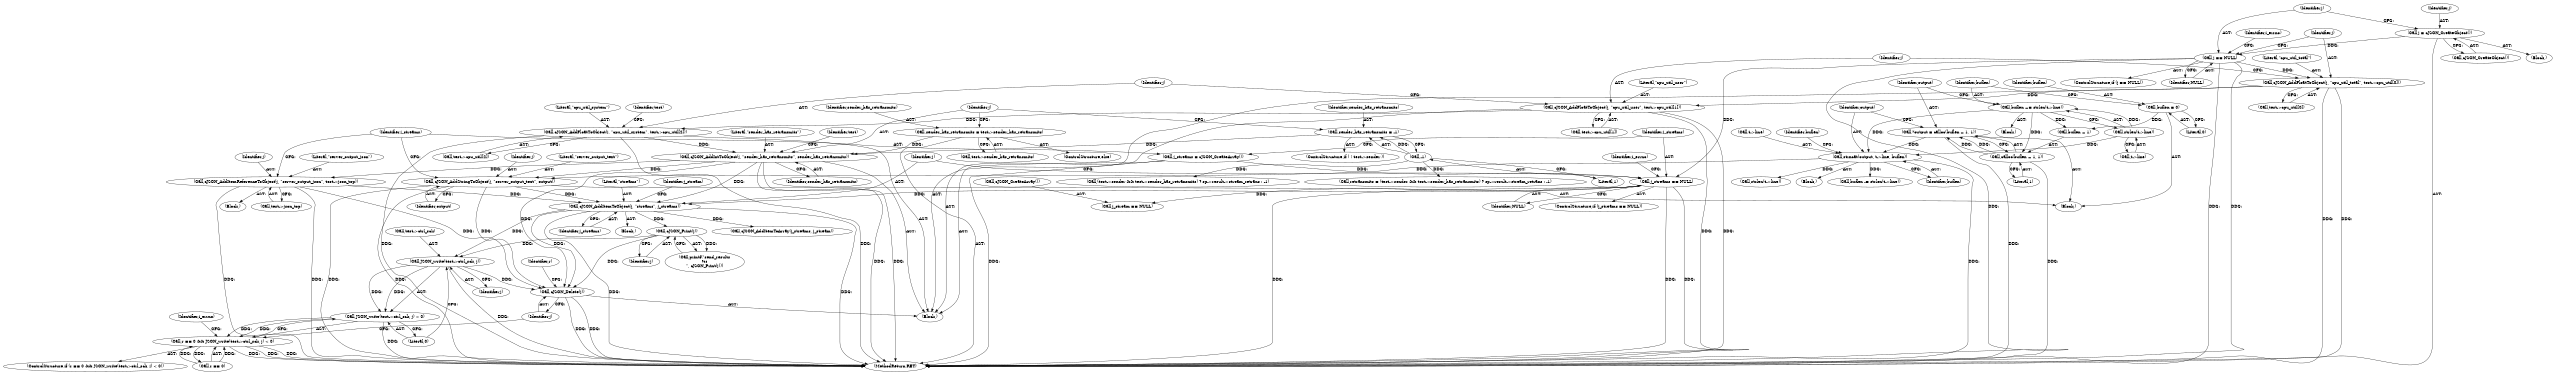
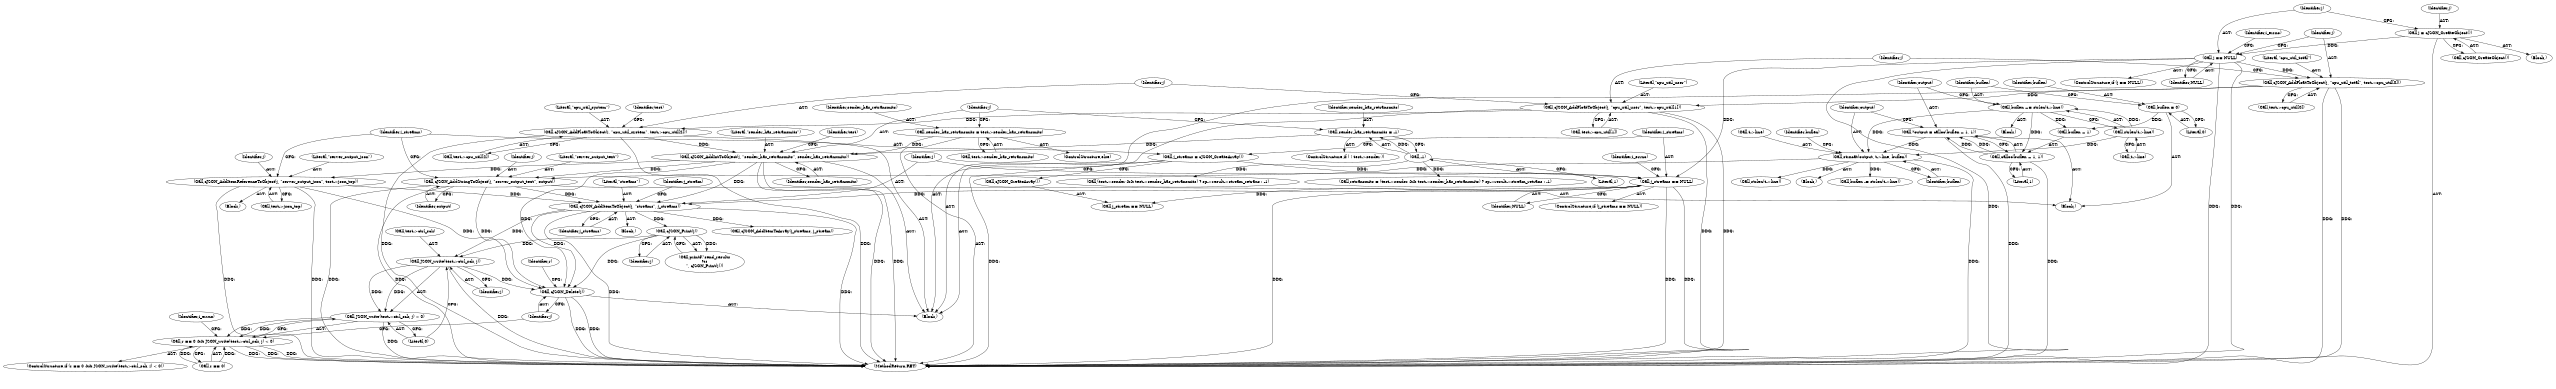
edge "(Call,j_streams = cJSON_CreateArray())" -> "(Call,cJSON_CreateArray())": added, label "CFG:"
edge "(Call,r == 0 && JSON_write(test->ctrl_sck, j) < 0)" -> "(Call,r == 0)": label "DDG: " -> "CFG: "
